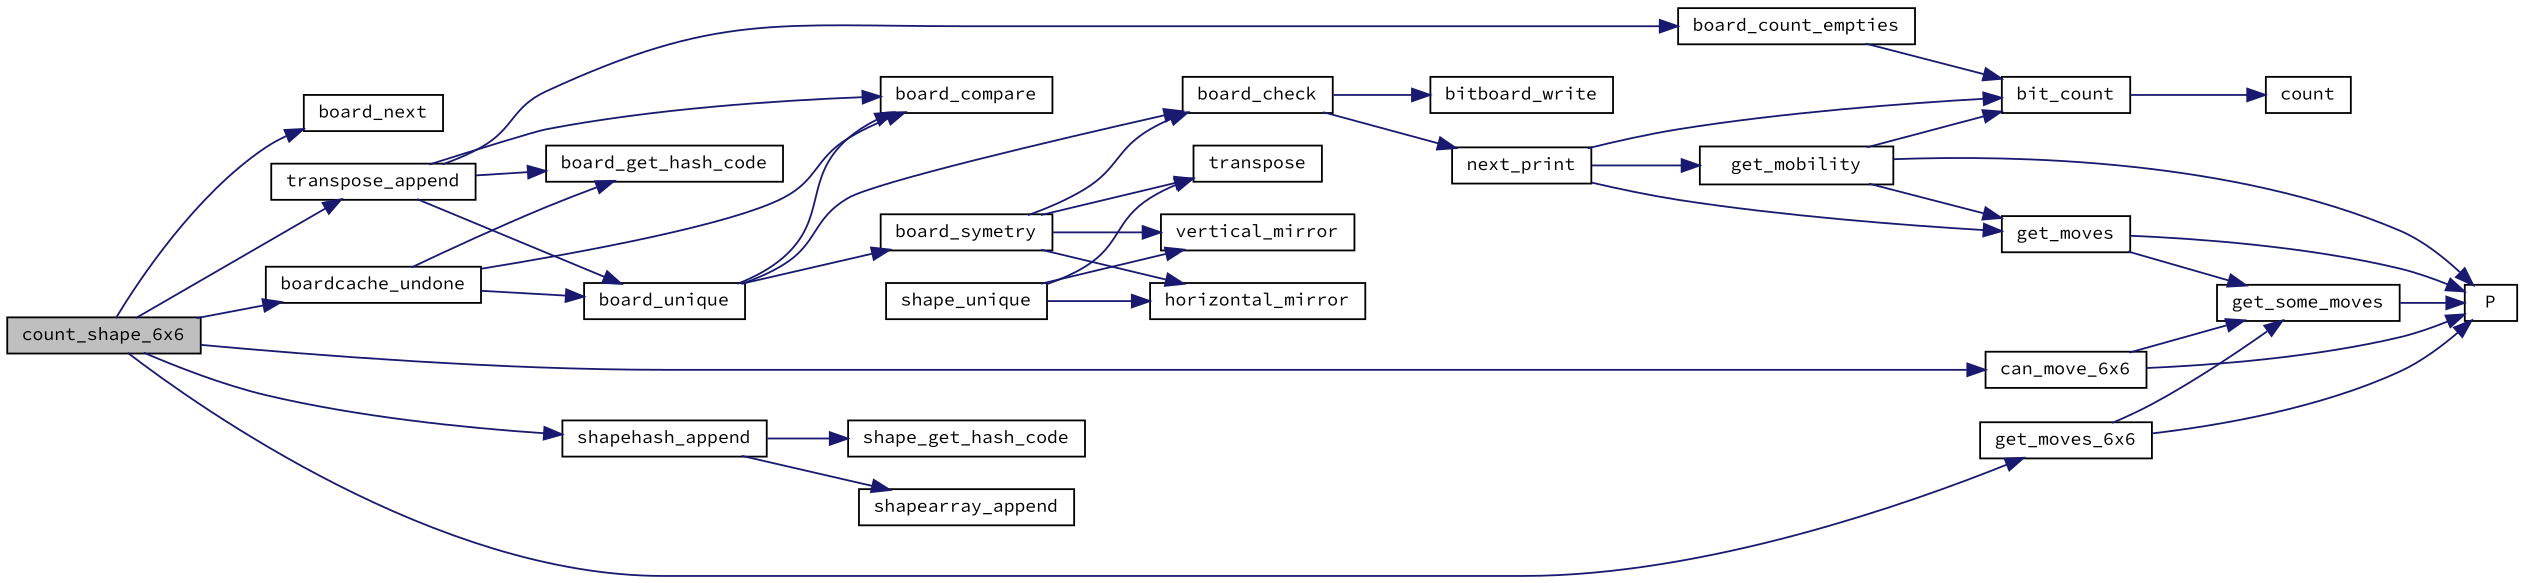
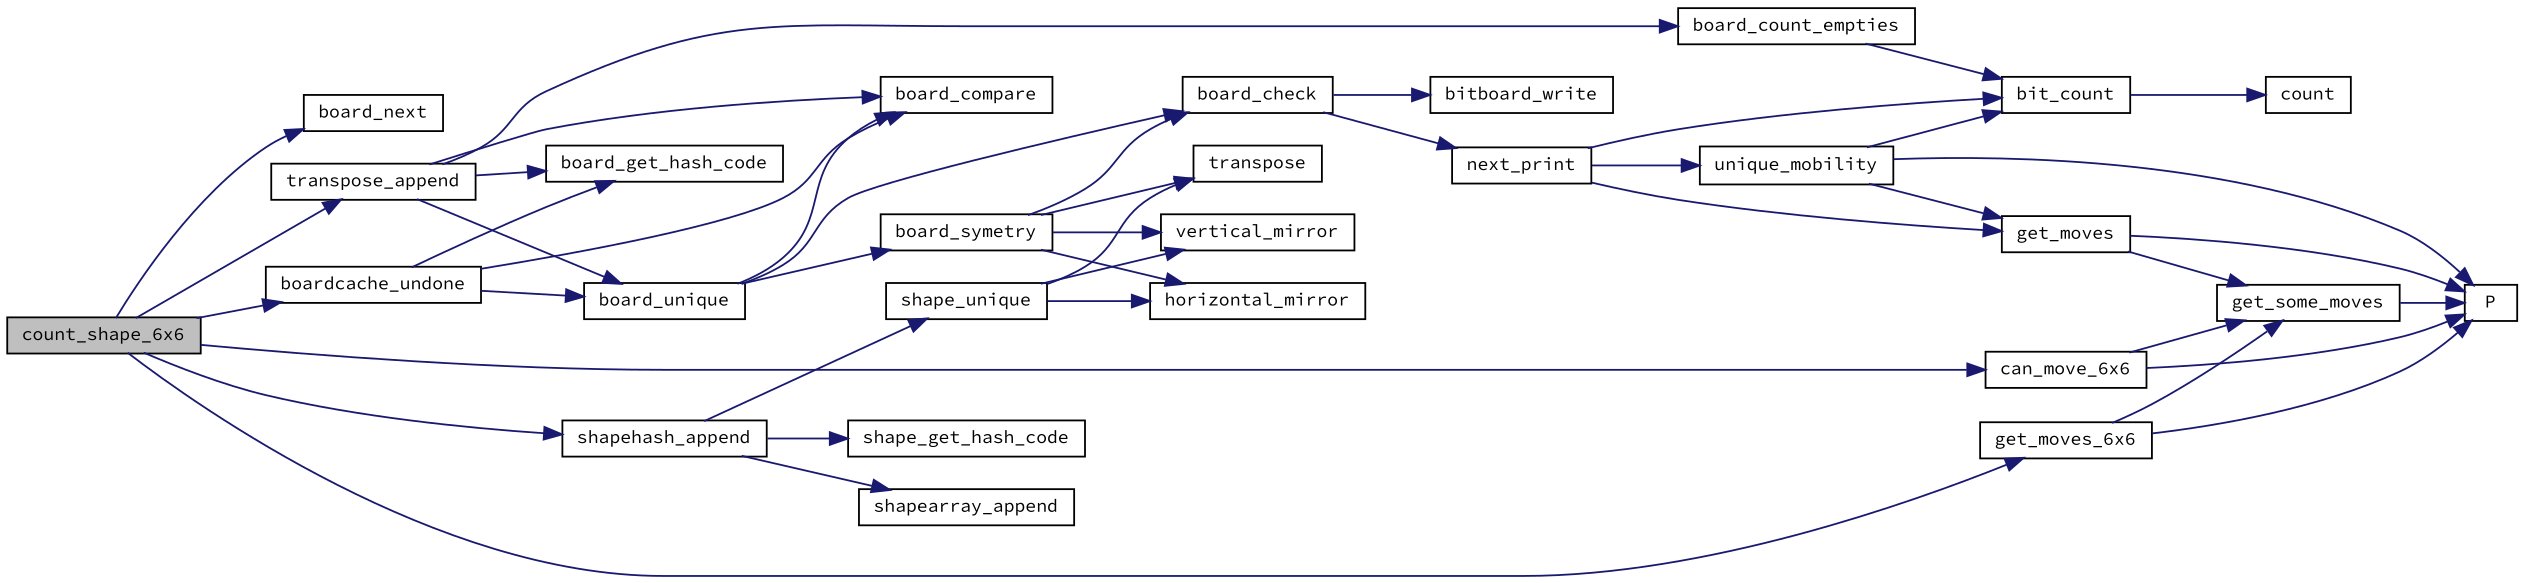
node "get_mobility": label "get_mobility" -> "unique_mobility"
edge "shapehash_append" -> "shape_unique": added
